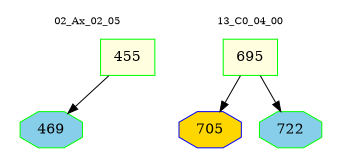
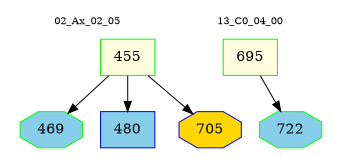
edge "695" -> "705": now "455" -> "705"
node "480": added
